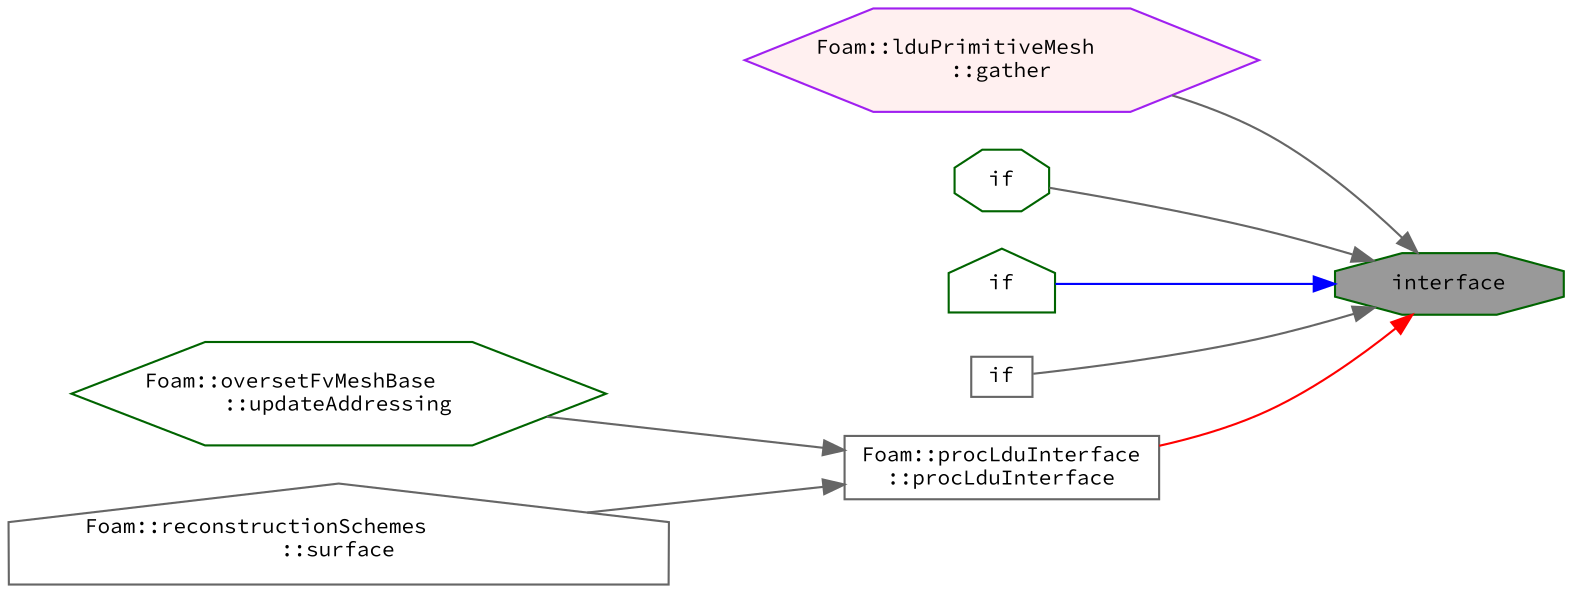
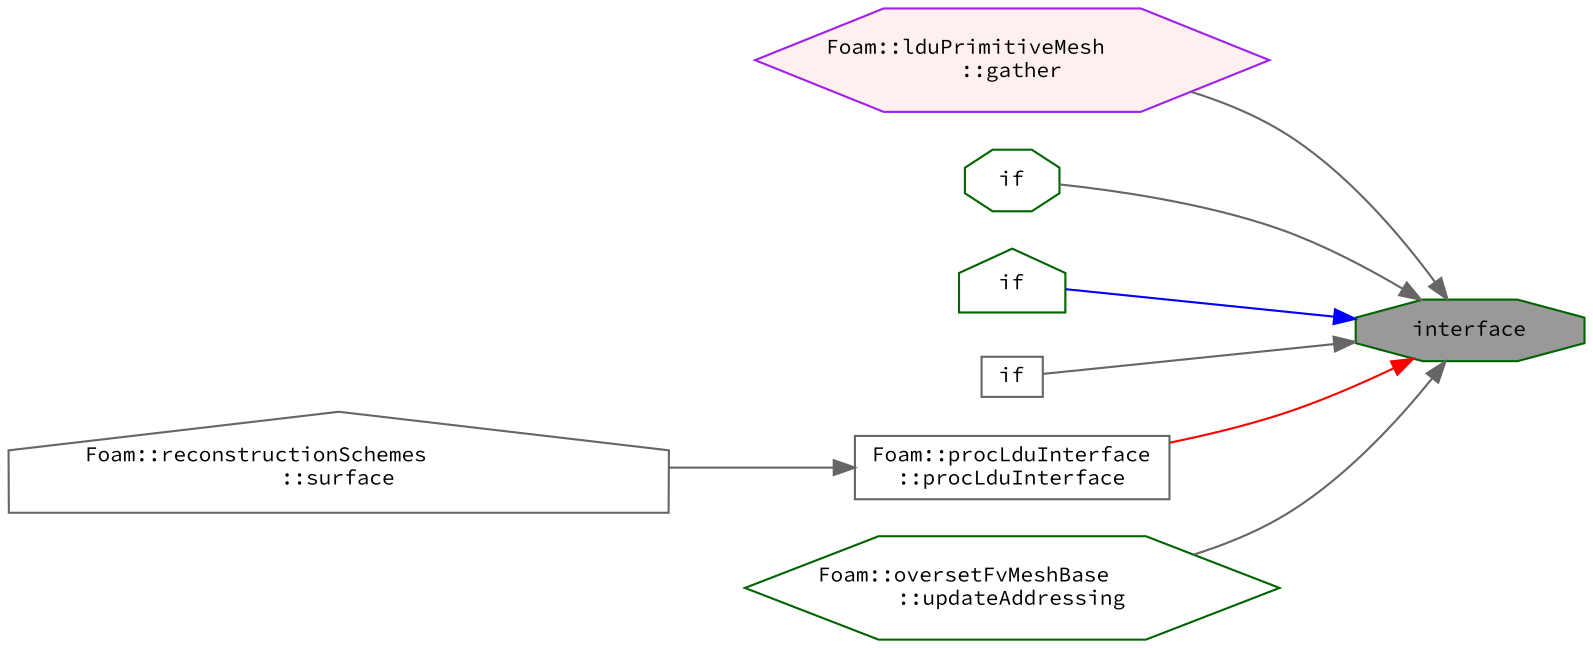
edge "Foam::oversetFvMeshBase ::updateAddressing" -> "Foam::procLduInterface ::procLduInterface": now "Foam::oversetFvMeshBase ::updateAddressing" -> "interface"
